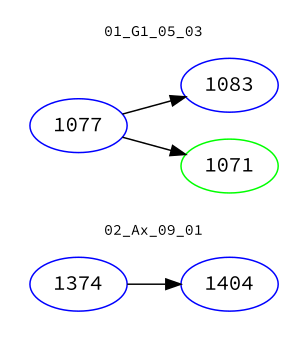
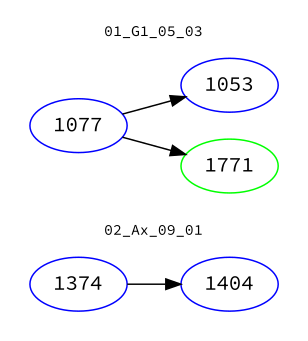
node "1083": label "1083" -> "1053"
node "1071": label "1071" -> "1771"
